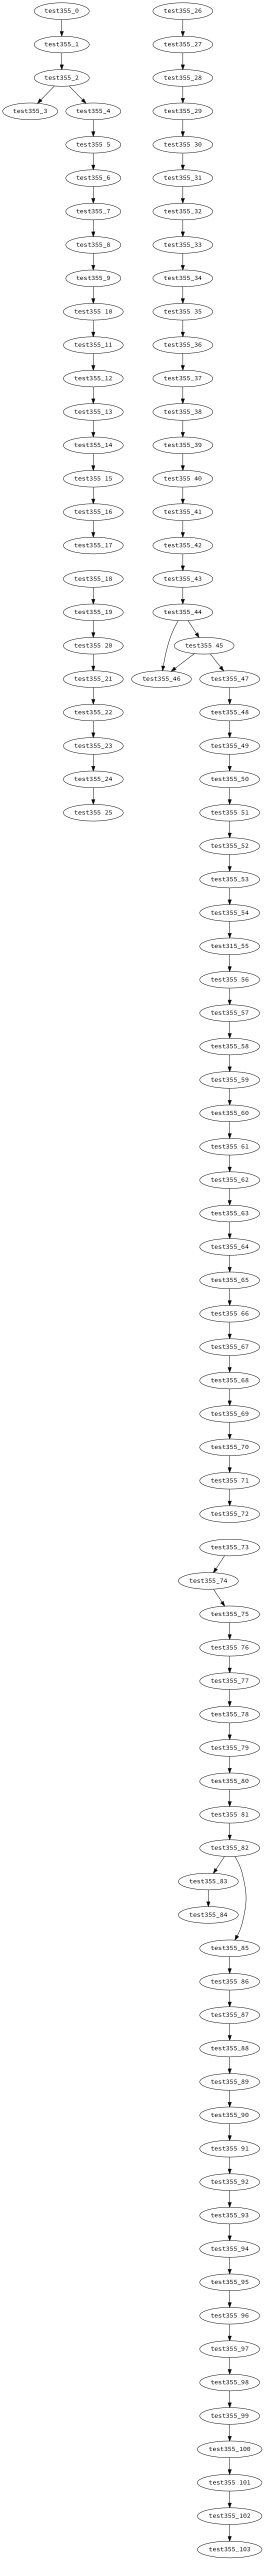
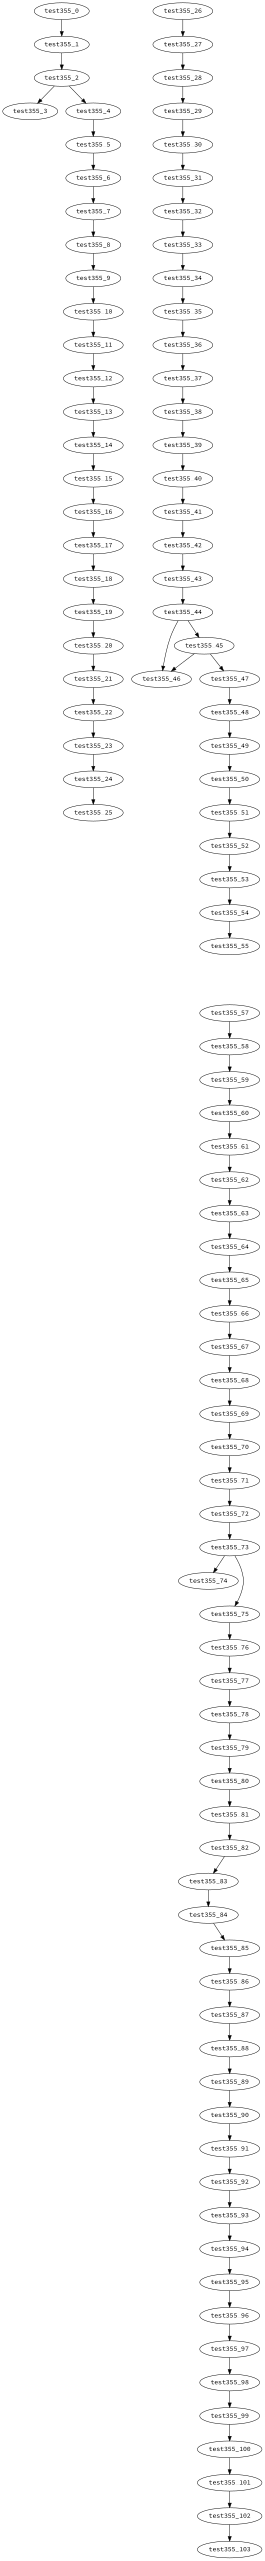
edge "test355_17" -> "test355_18": added
node "test315_55": label "test315_55" -> "test355_55"
node "test355_56": removed
edge "test355_72" -> "test355_73": added
edge "test355_74" -> "test355_75": now "test355_73" -> "test355_75"
edge "test355_82" -> "test355_85": now "test355_84" -> "test355_85"
